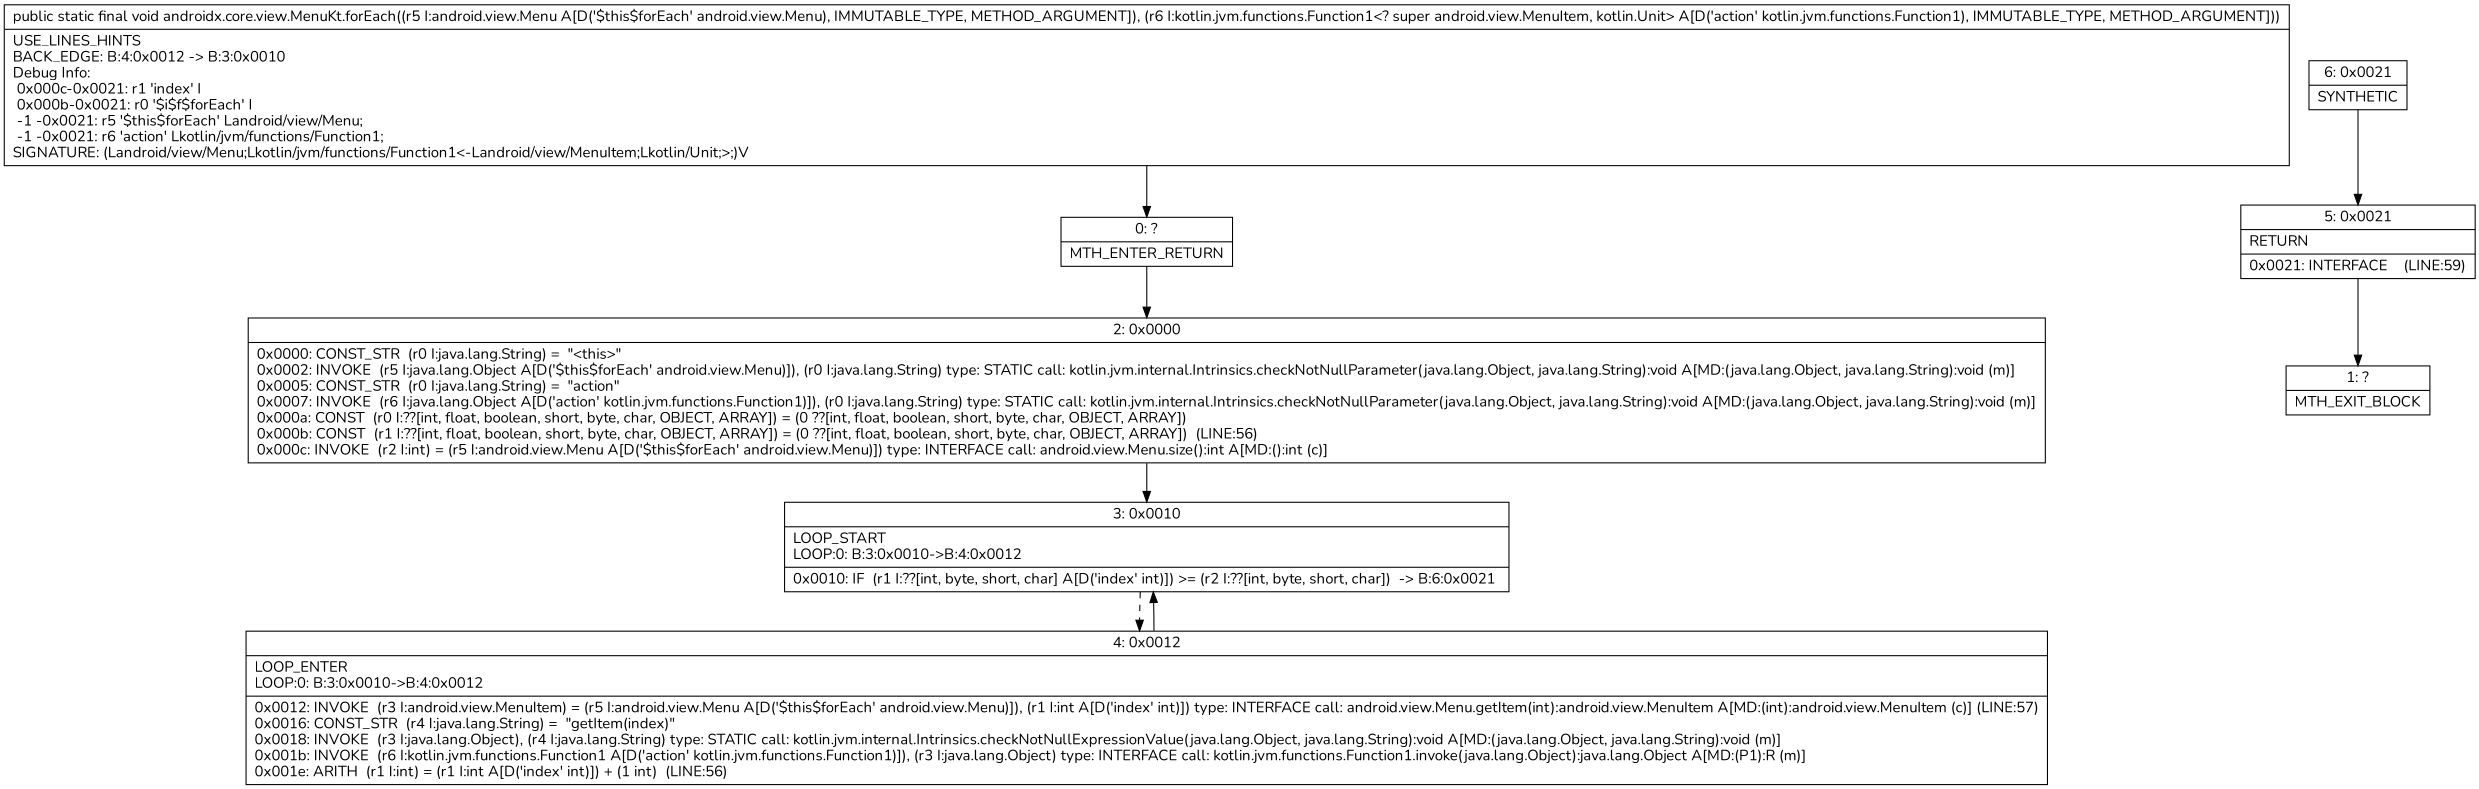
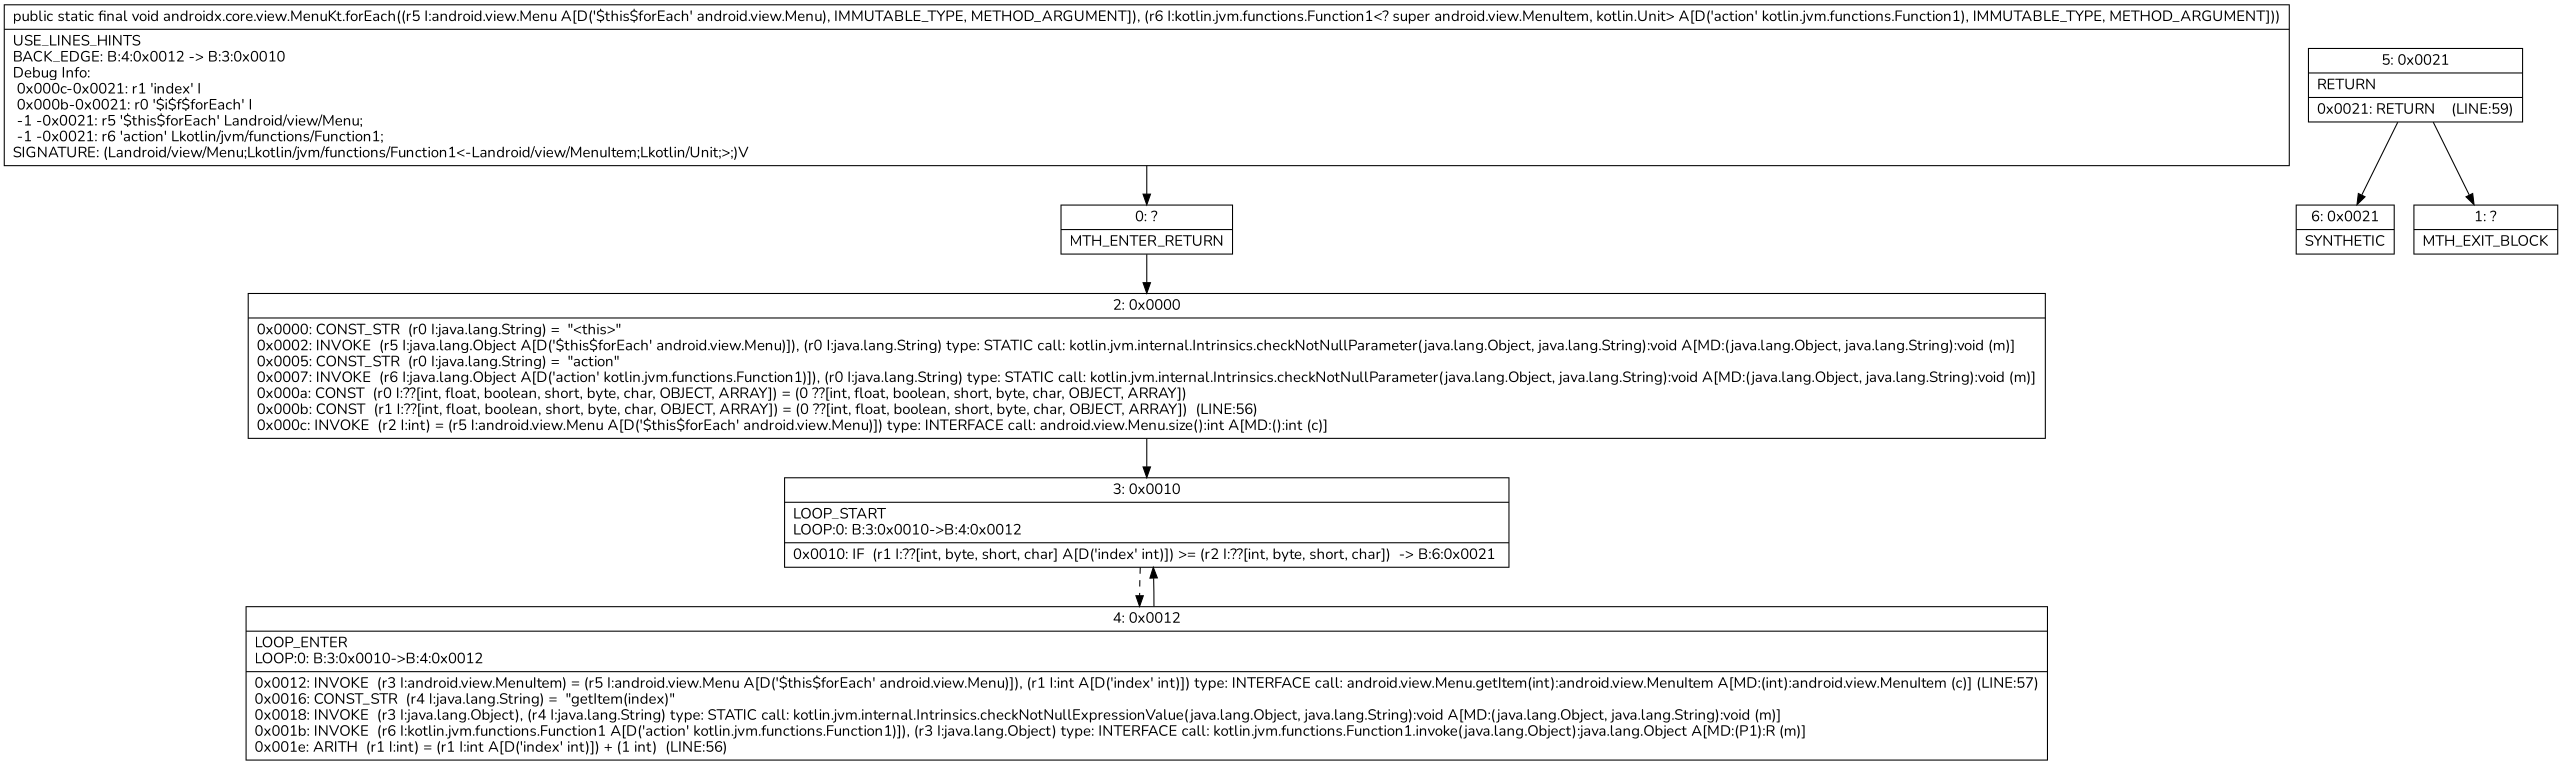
edge "6: 0x0021" -> "5: 0x0021": reversed
node "5: 0x0021": text "0x0021: INTERFACE    (LINE:59)" -> "0x0021: RETURN    (LINE:59)"
